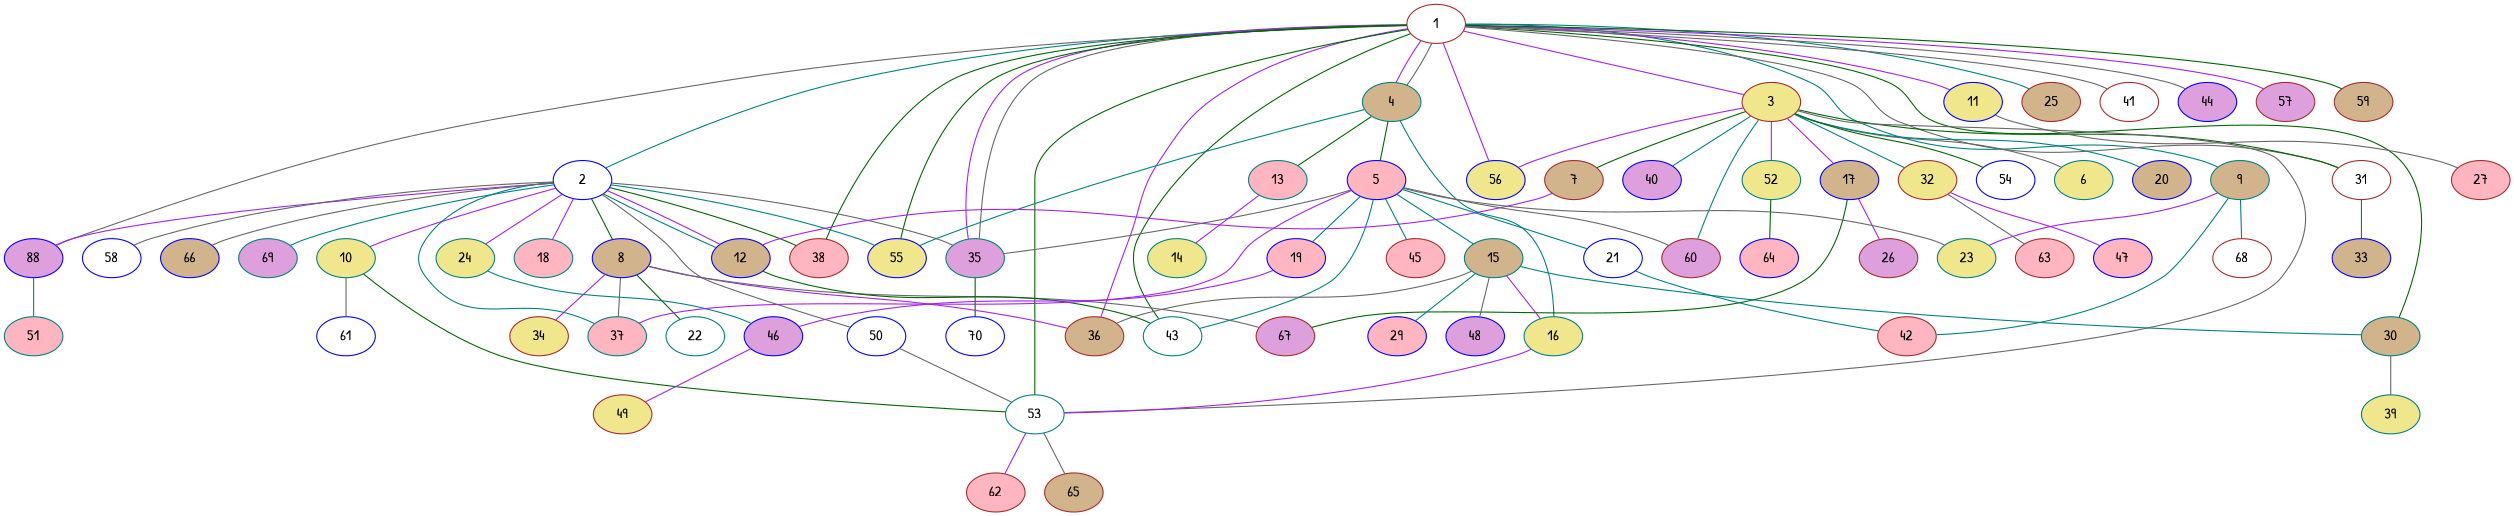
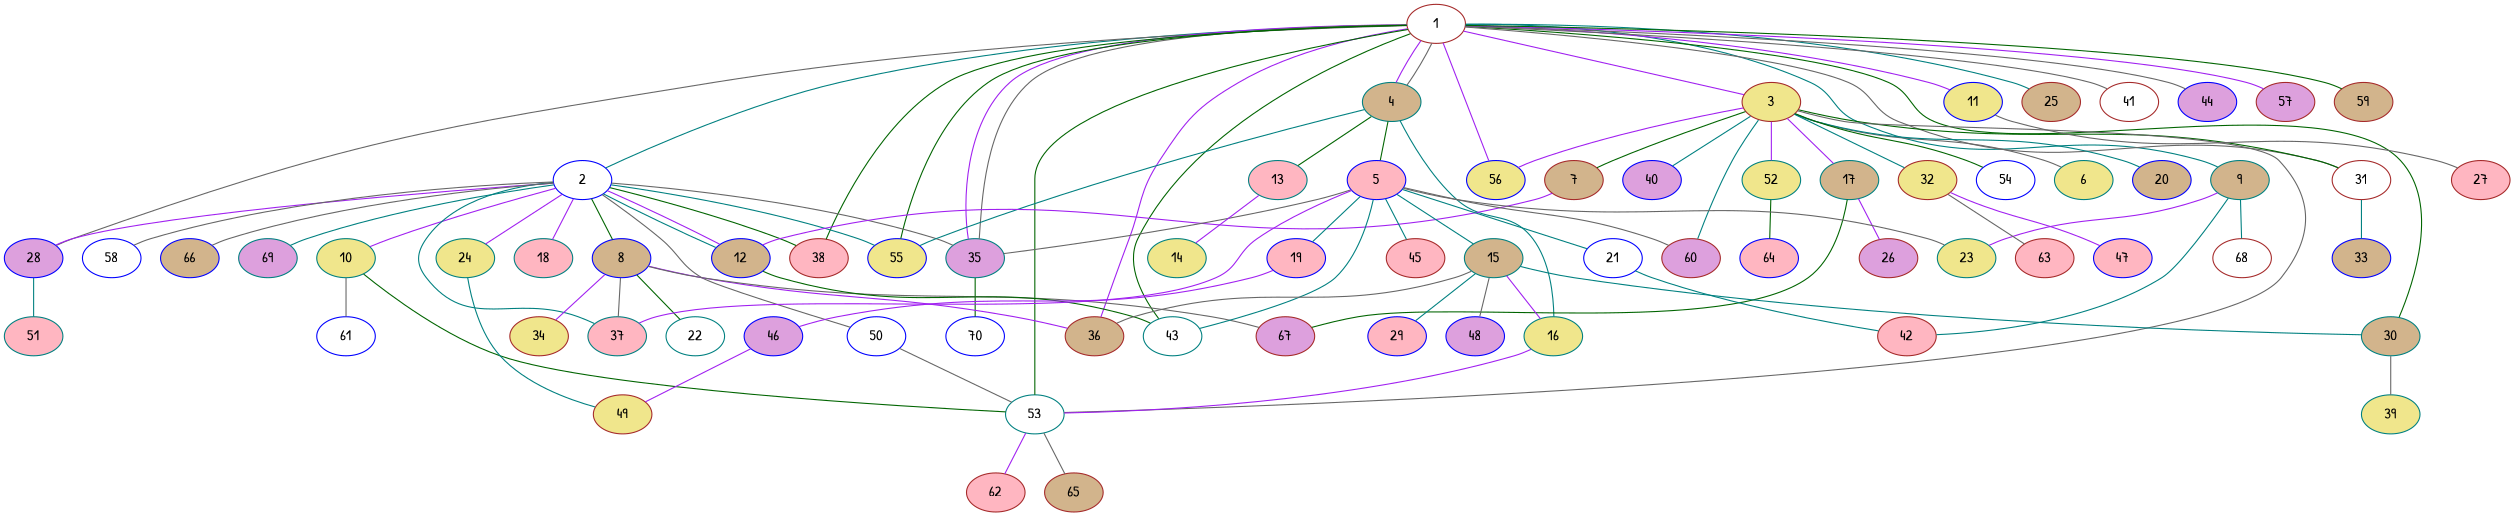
node "17": color blue -> teal
node "88": label "88" -> "28"
edge "24" -- "46": now "24" -- "49"
